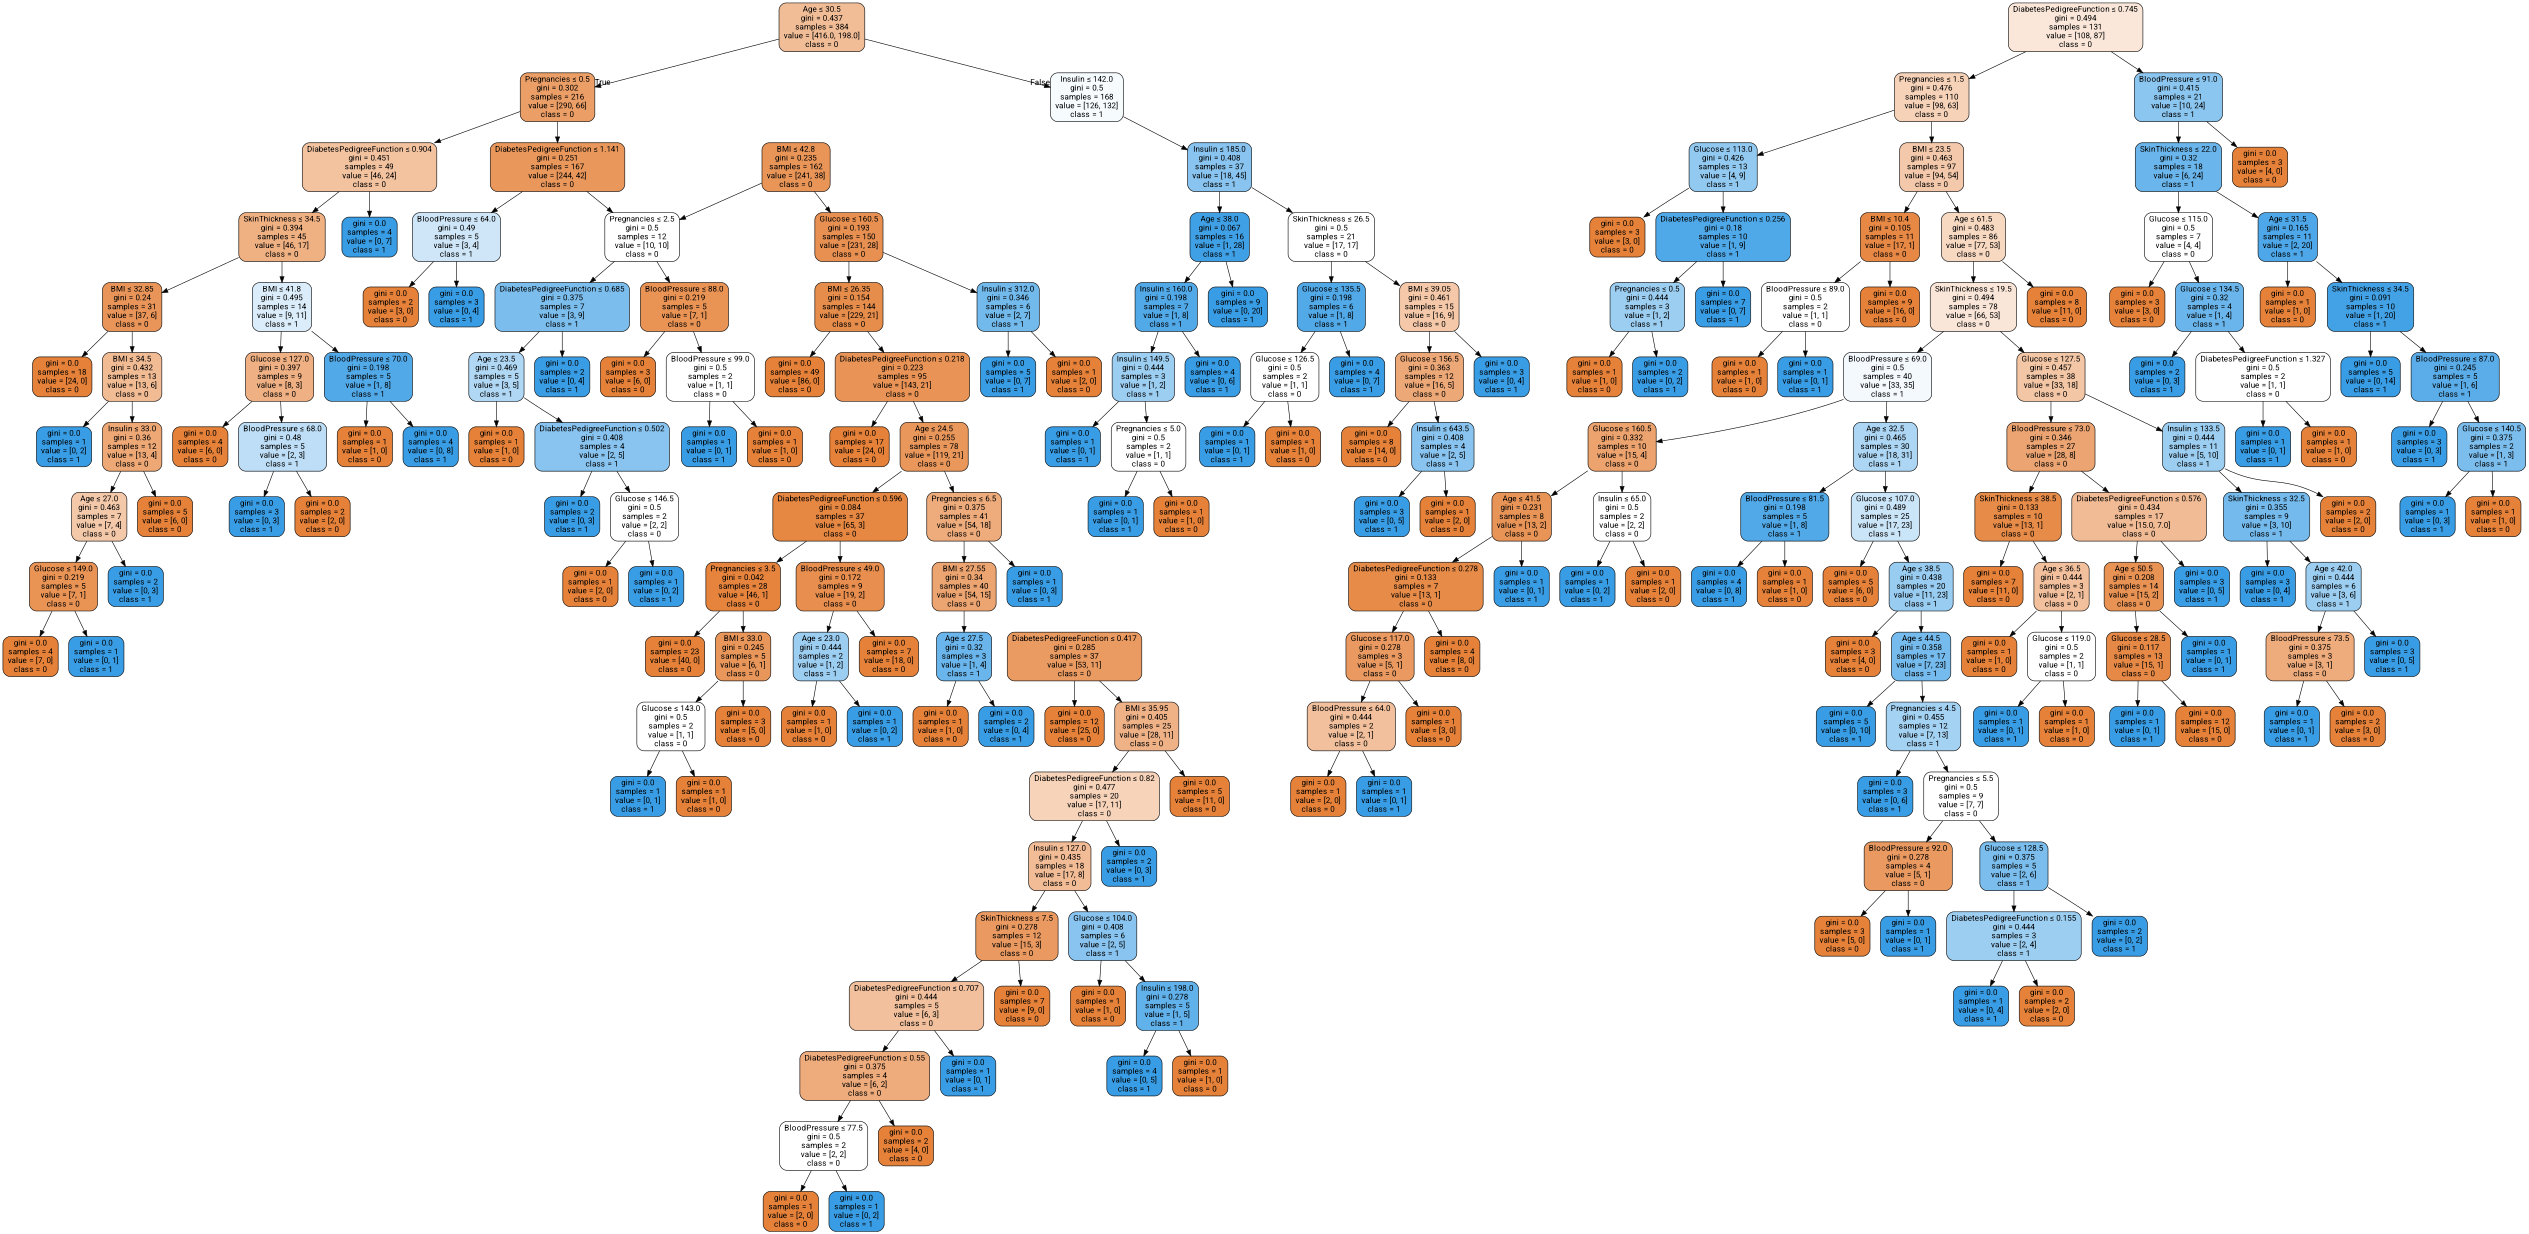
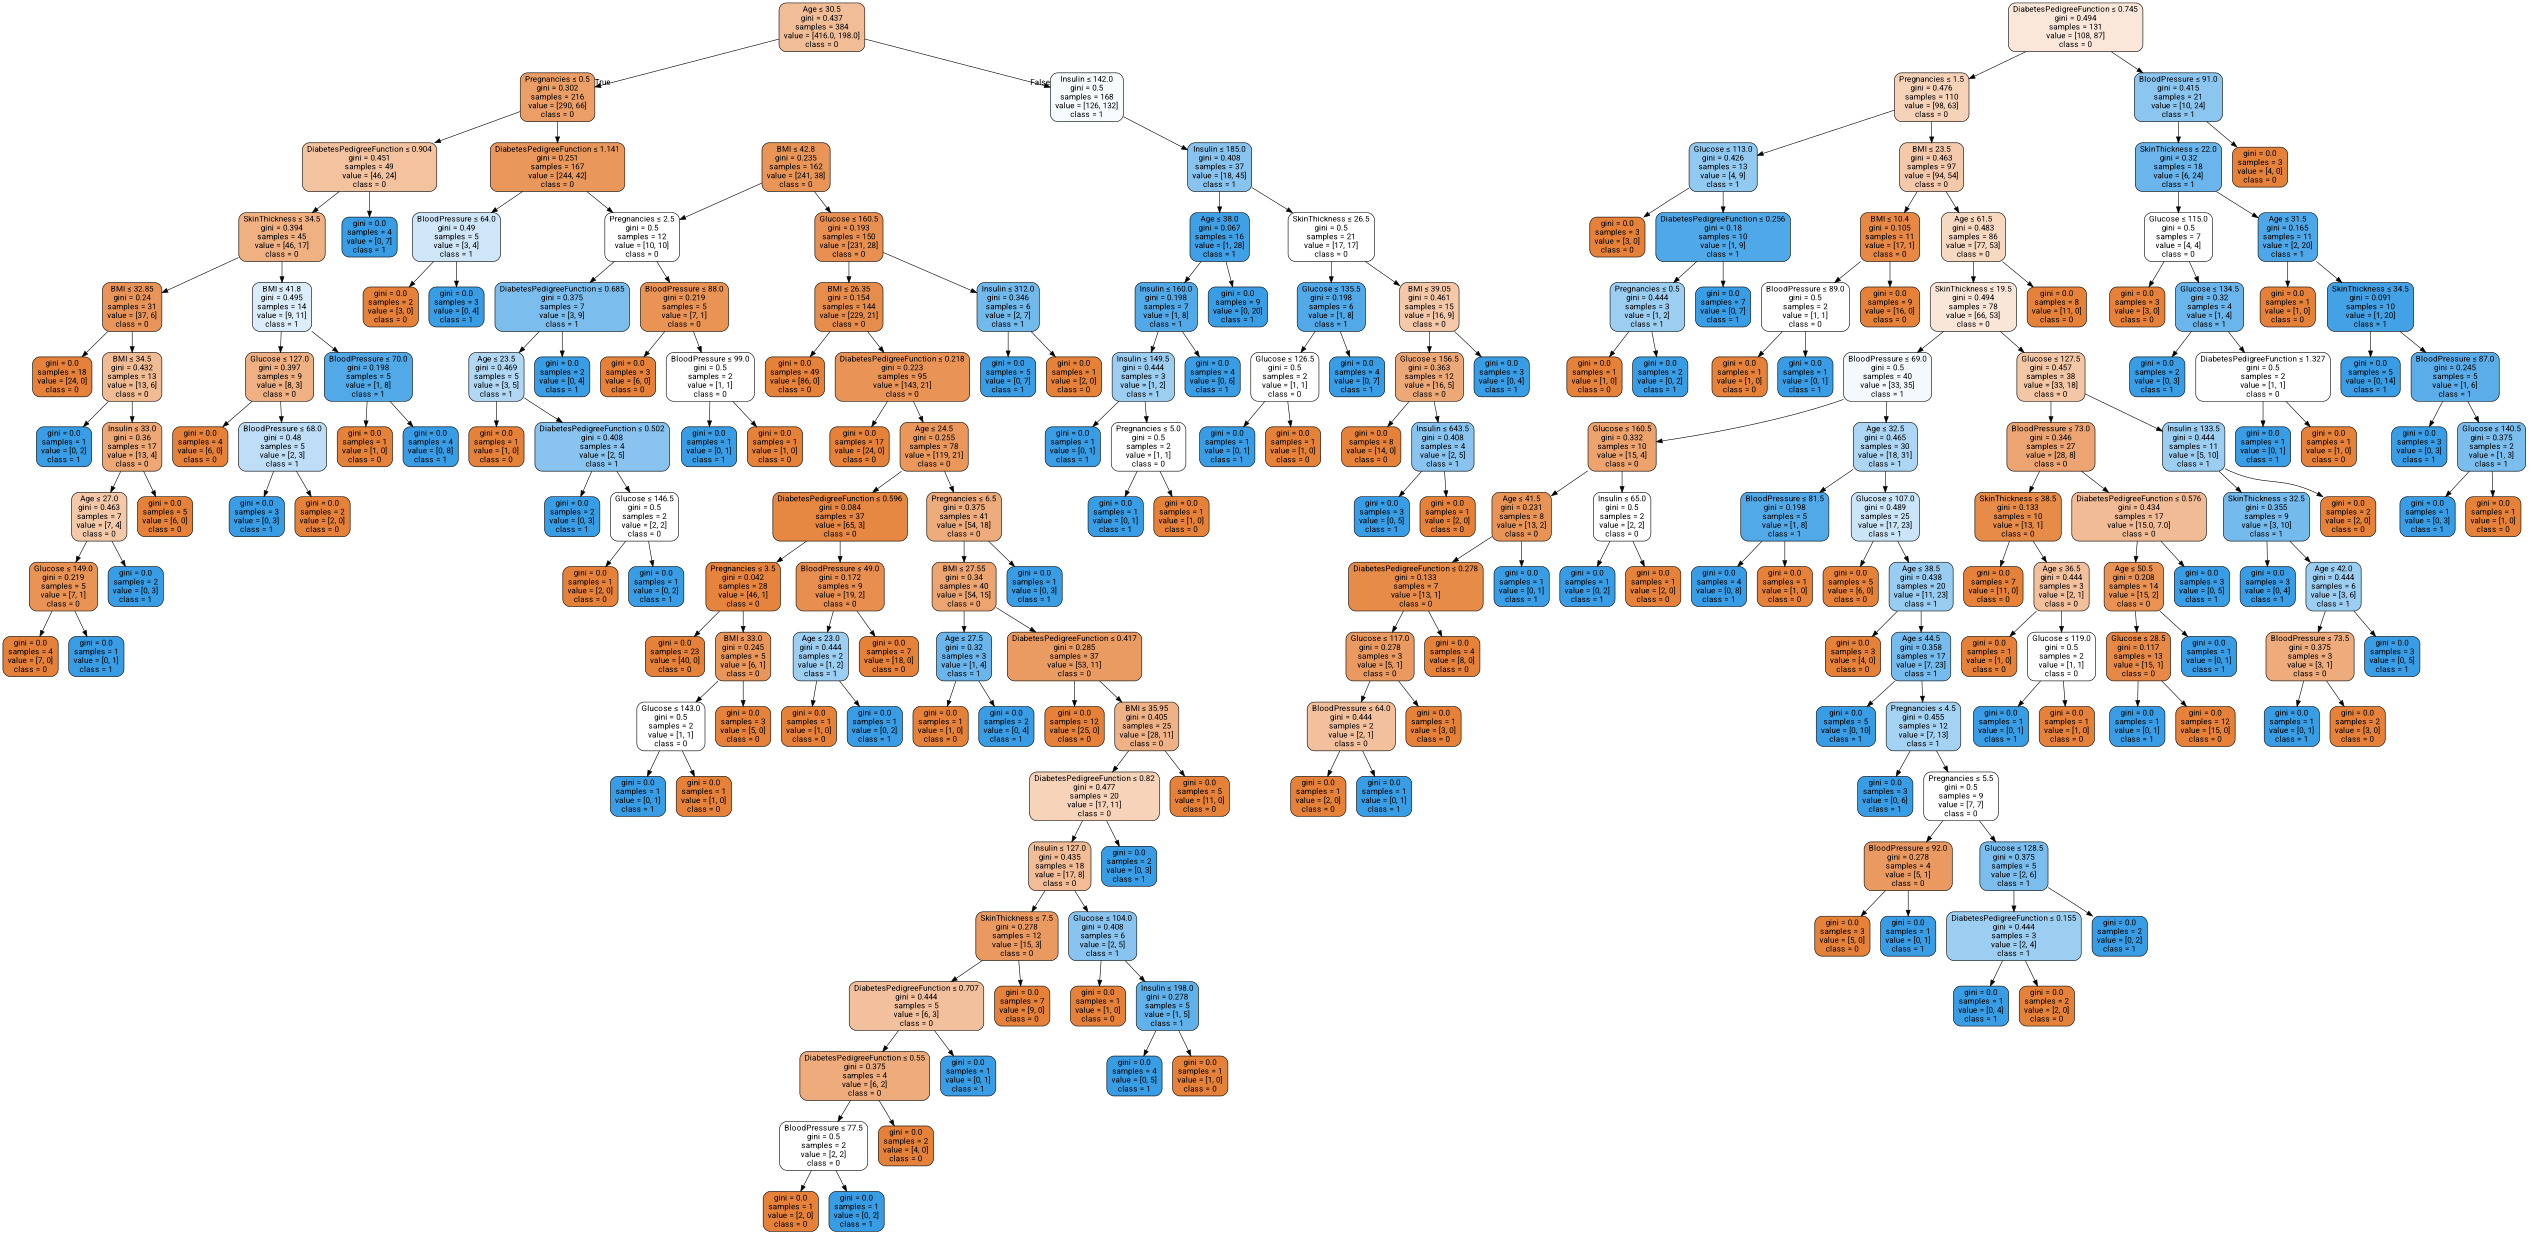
node "Insulin ≤ 33.0": text "samples = 12" -> "samples = 17"
edge "BMI ≤ 27.55" -> "DiabetesPedigreeFunction ≤ 0.417": added
